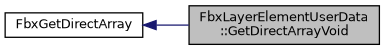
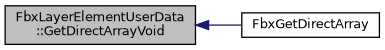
edge "FbxLayerElementUserData ::GetDirectArrayVoid" -> "FbxGetDirectArray": reversed
